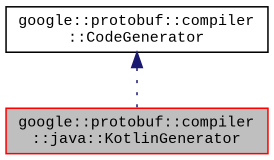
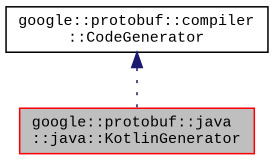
node "google::protobuf::compiler ::java::KotlinGenerator": label "google::protobuf::compiler ::java::KotlinGenerator" -> "google::protobuf::java ::java::KotlinGenerator"
